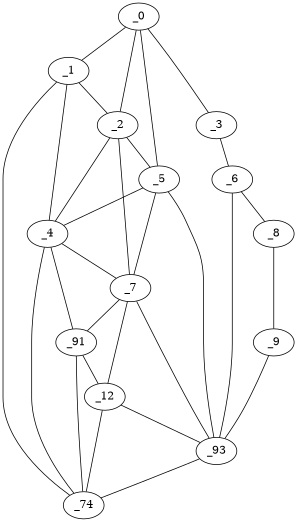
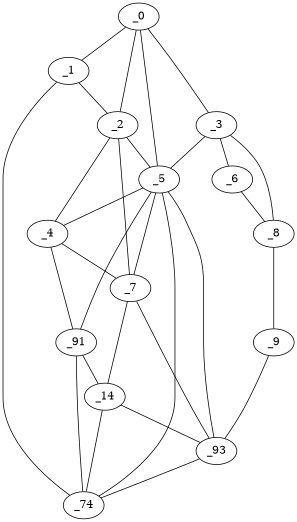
edge "_1" -- "_4": removed
edge "_3" -- "_5": added
edge "_3" -- "_8": added
edge "_7" -- "_91": now "_5" -- "_91"
edge "_6" -- "_93": removed
edge "_4" -- "_74": now "_5" -- "_74"
node "_12": label "_12" -> "_14"
